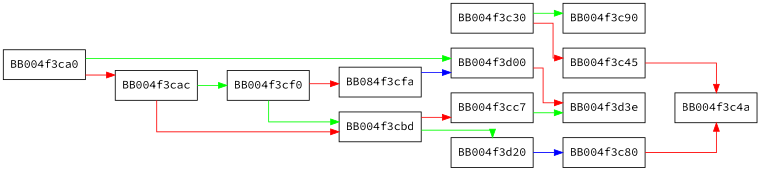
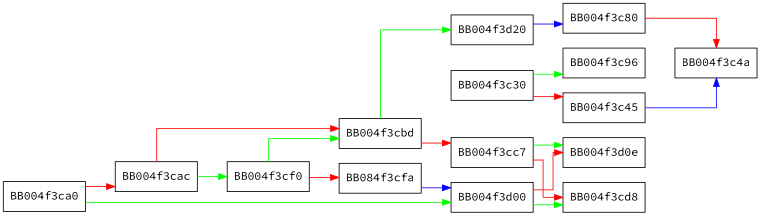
node "BB004f3c90": label "BB004f3c90" -> "BB004f3c96"
edge "BB004f3c45" -> "BB004f3c4a": color red -> blue
node "BB004f3d3e": label "BB004f3d3e" -> "BB004f3d0e"
node "BB004f3cd8": added
